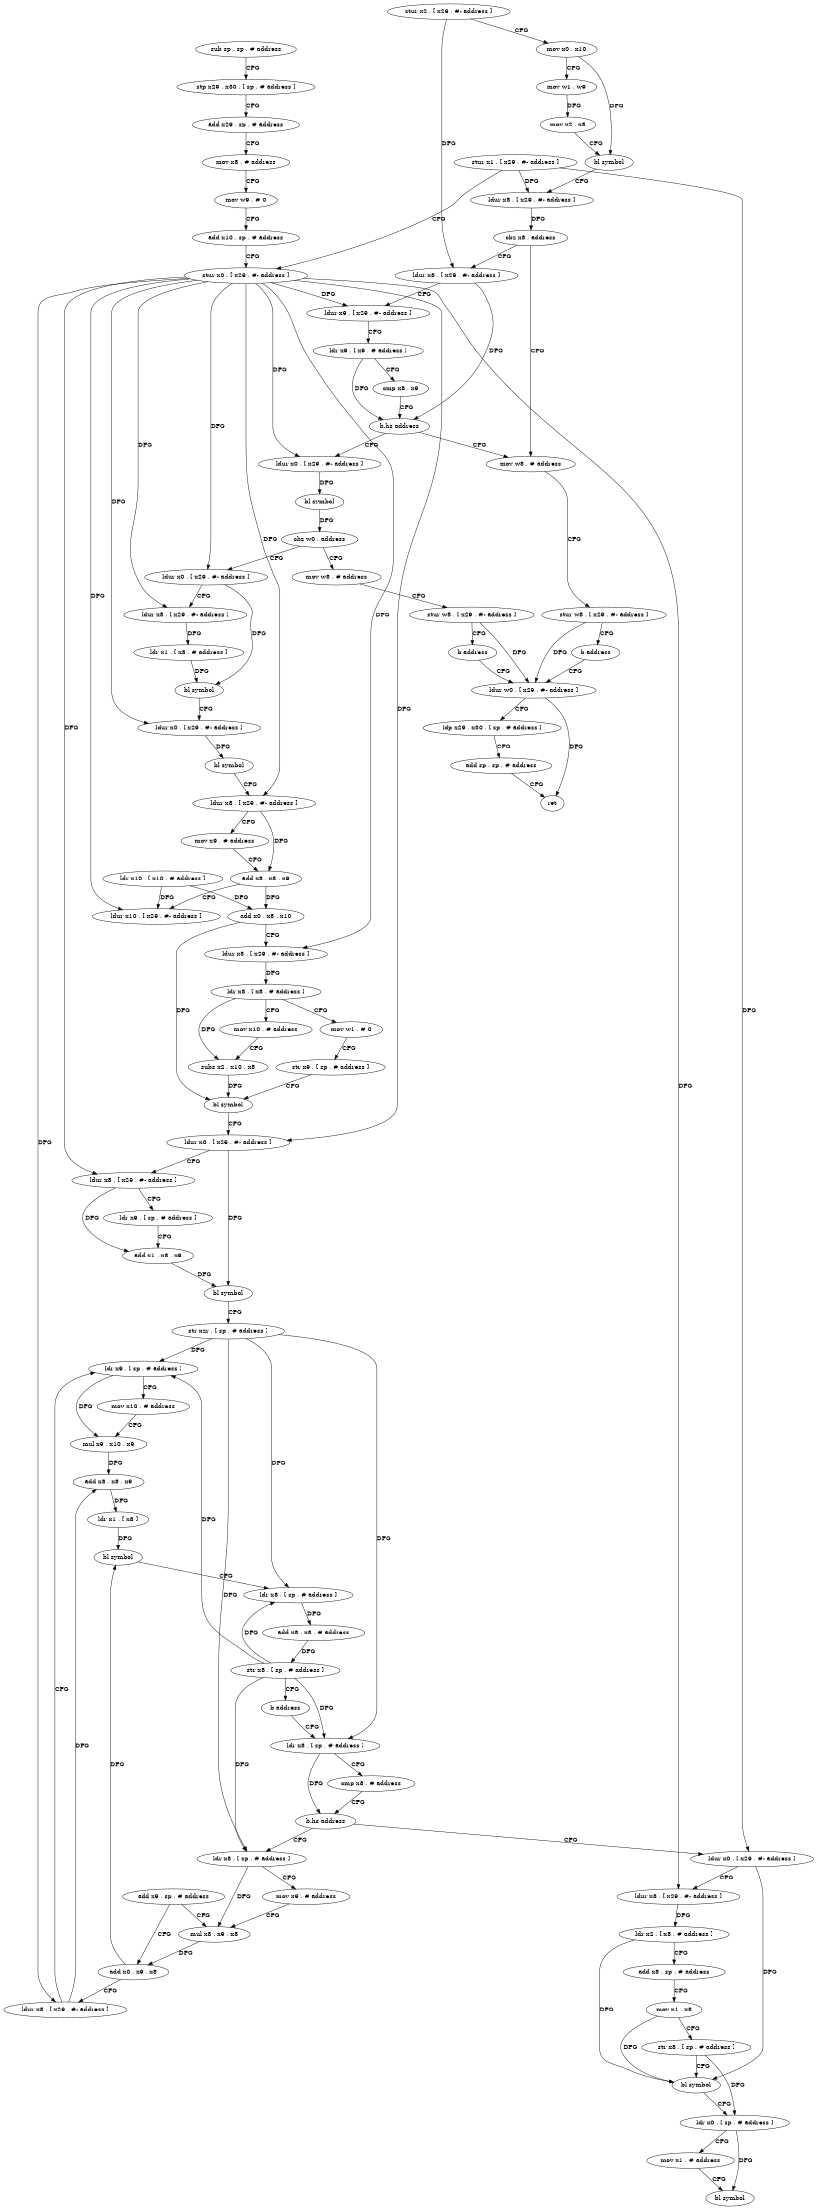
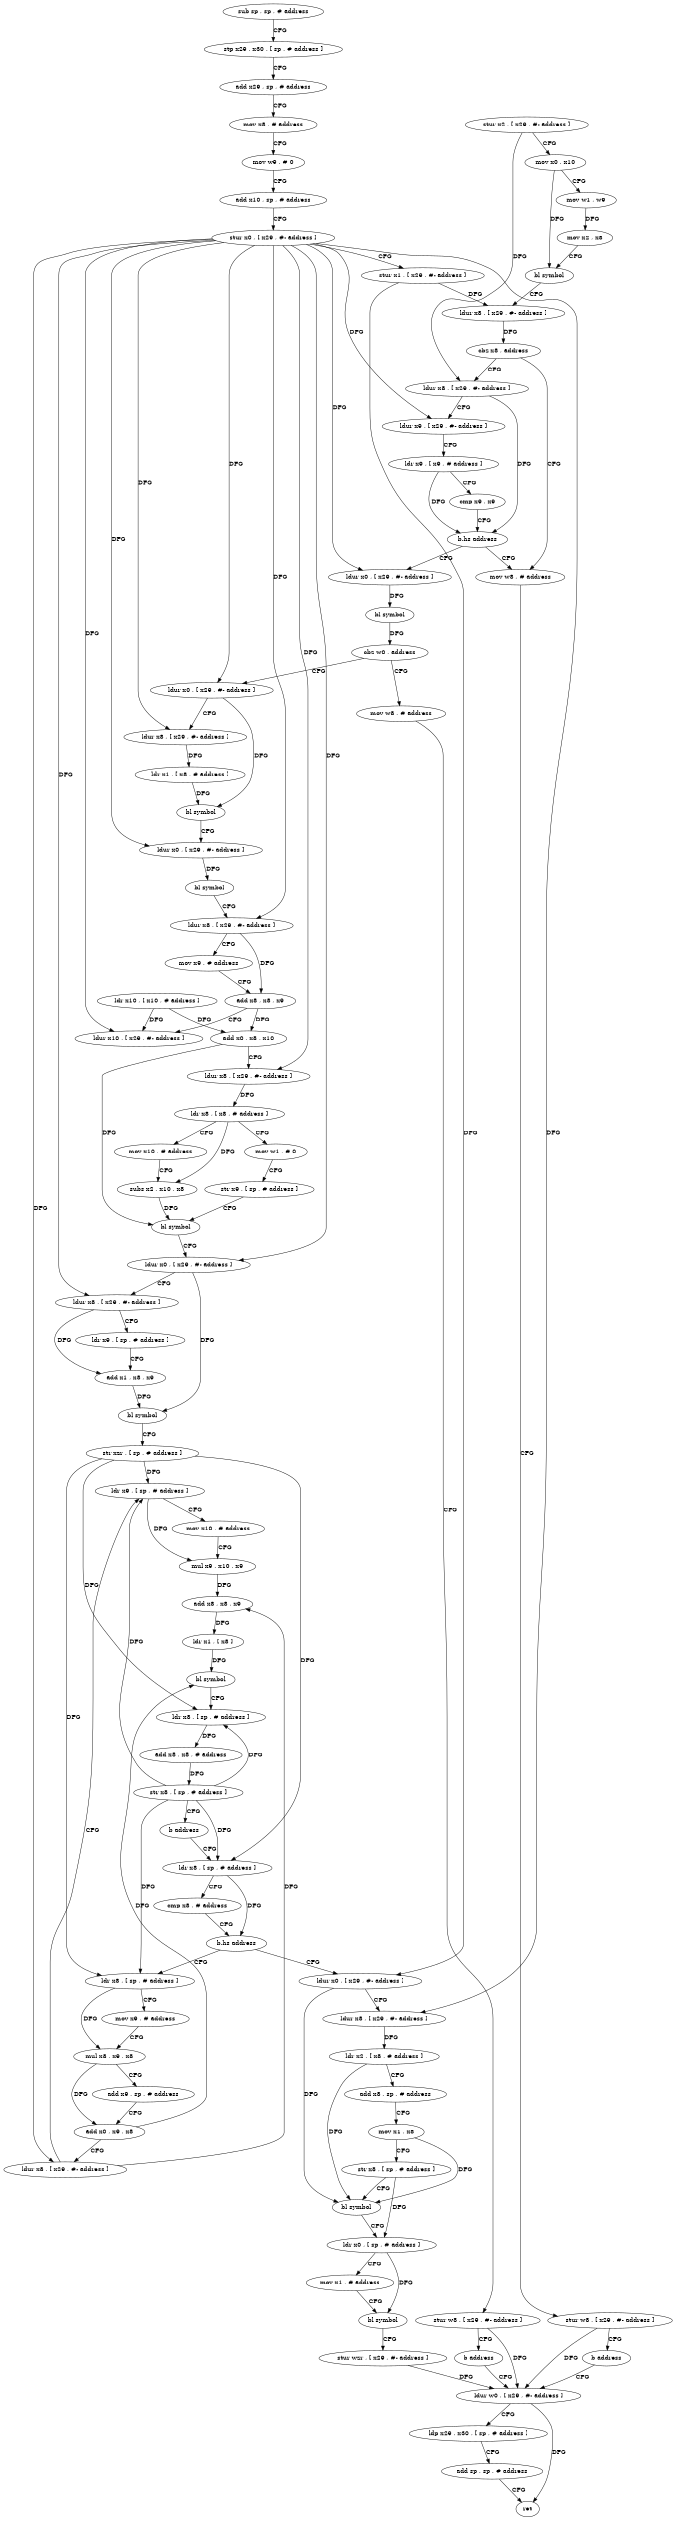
edge "stur x1 , [ x29 , #- address ]" -> "stur x0 , [ x29 , #- address ]": reversed
node "cmp x8 , x9": label "cmp x8 , x9" -> "cmp x9 , x9"
edge "add x9 , sp , # address" -> "mul x8 , x9 , x8": reversed
node "stur wzr , [ x29 , #- address ]": added
